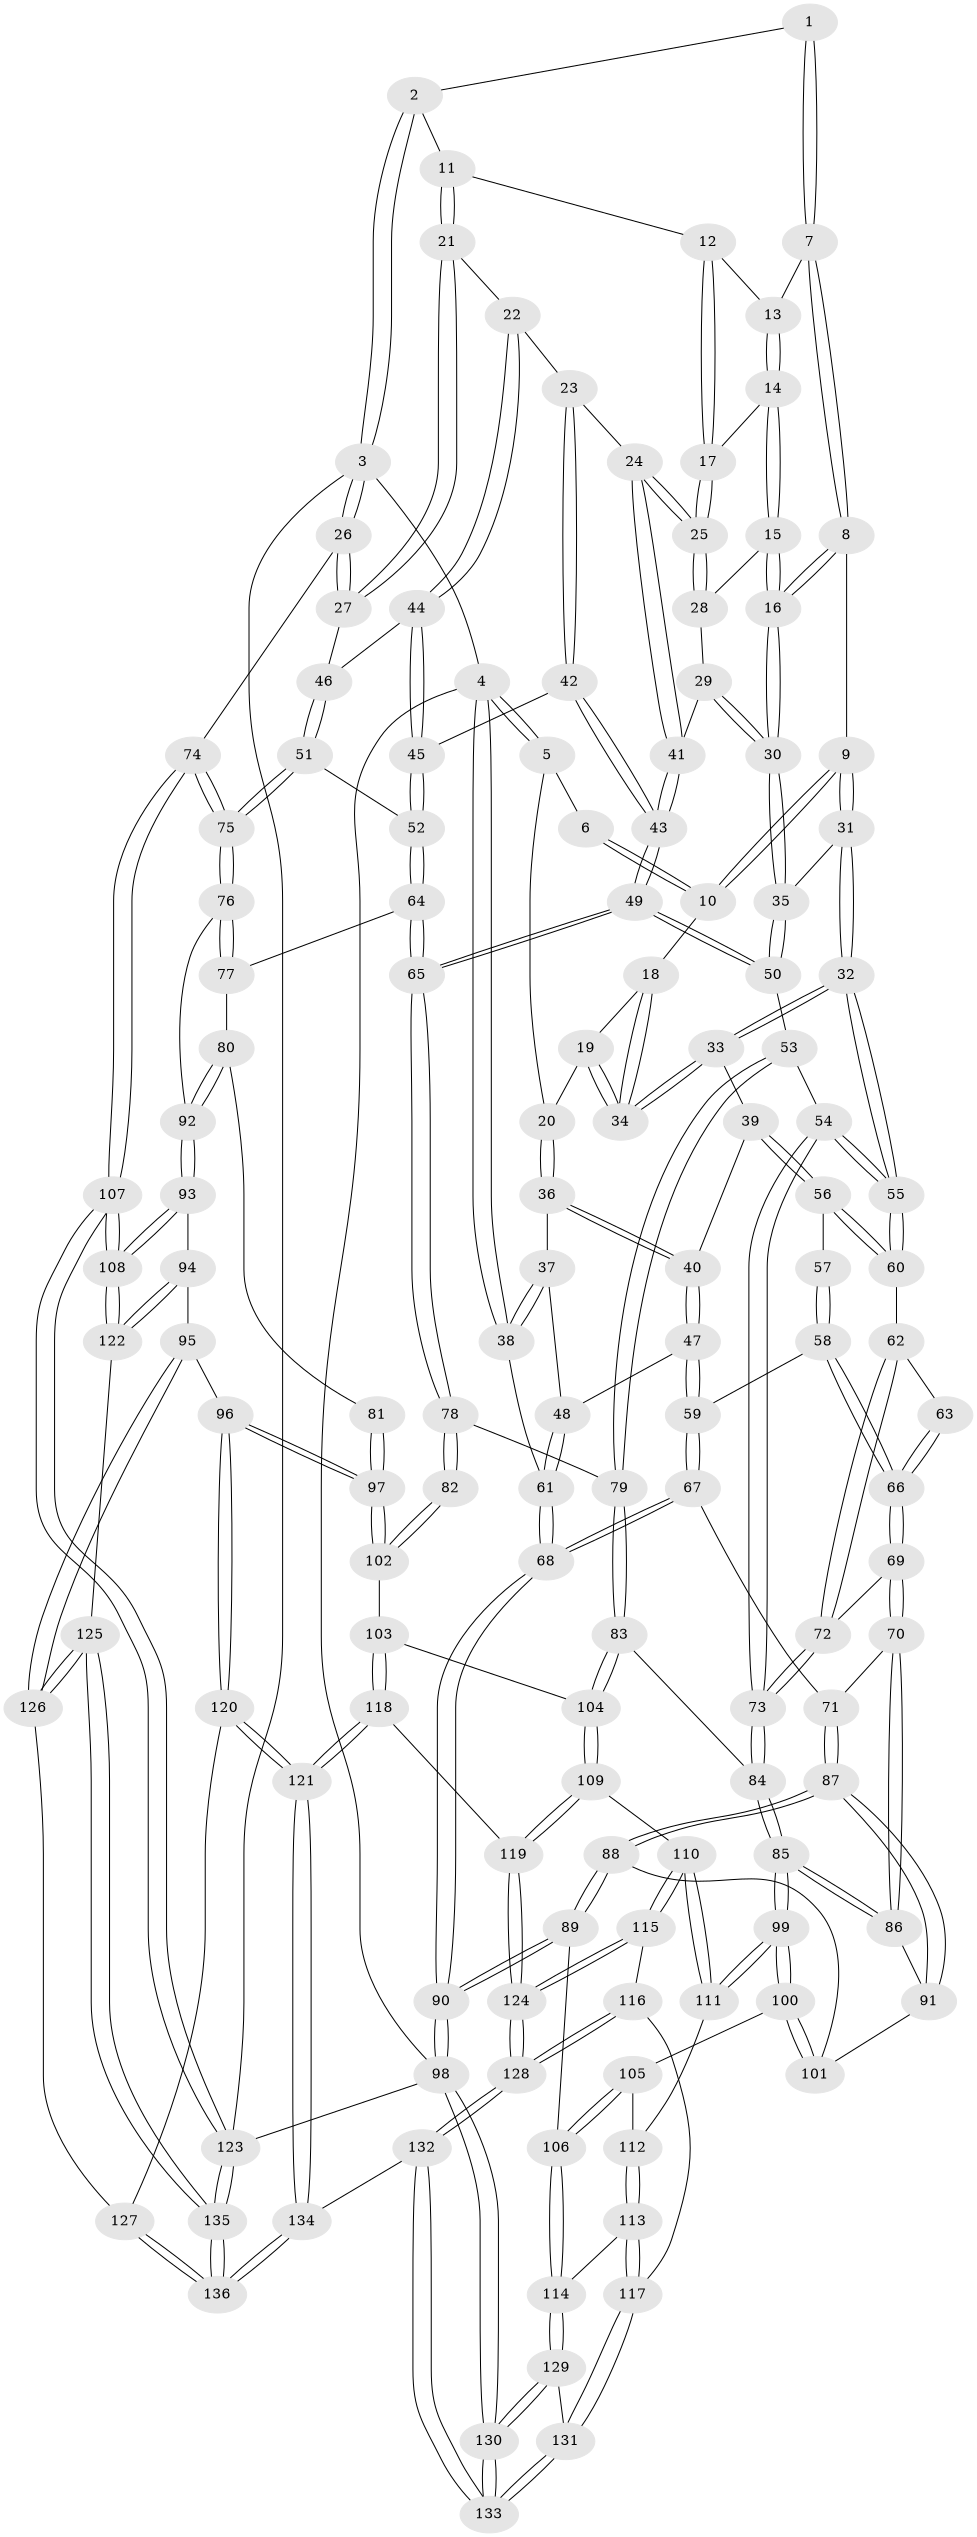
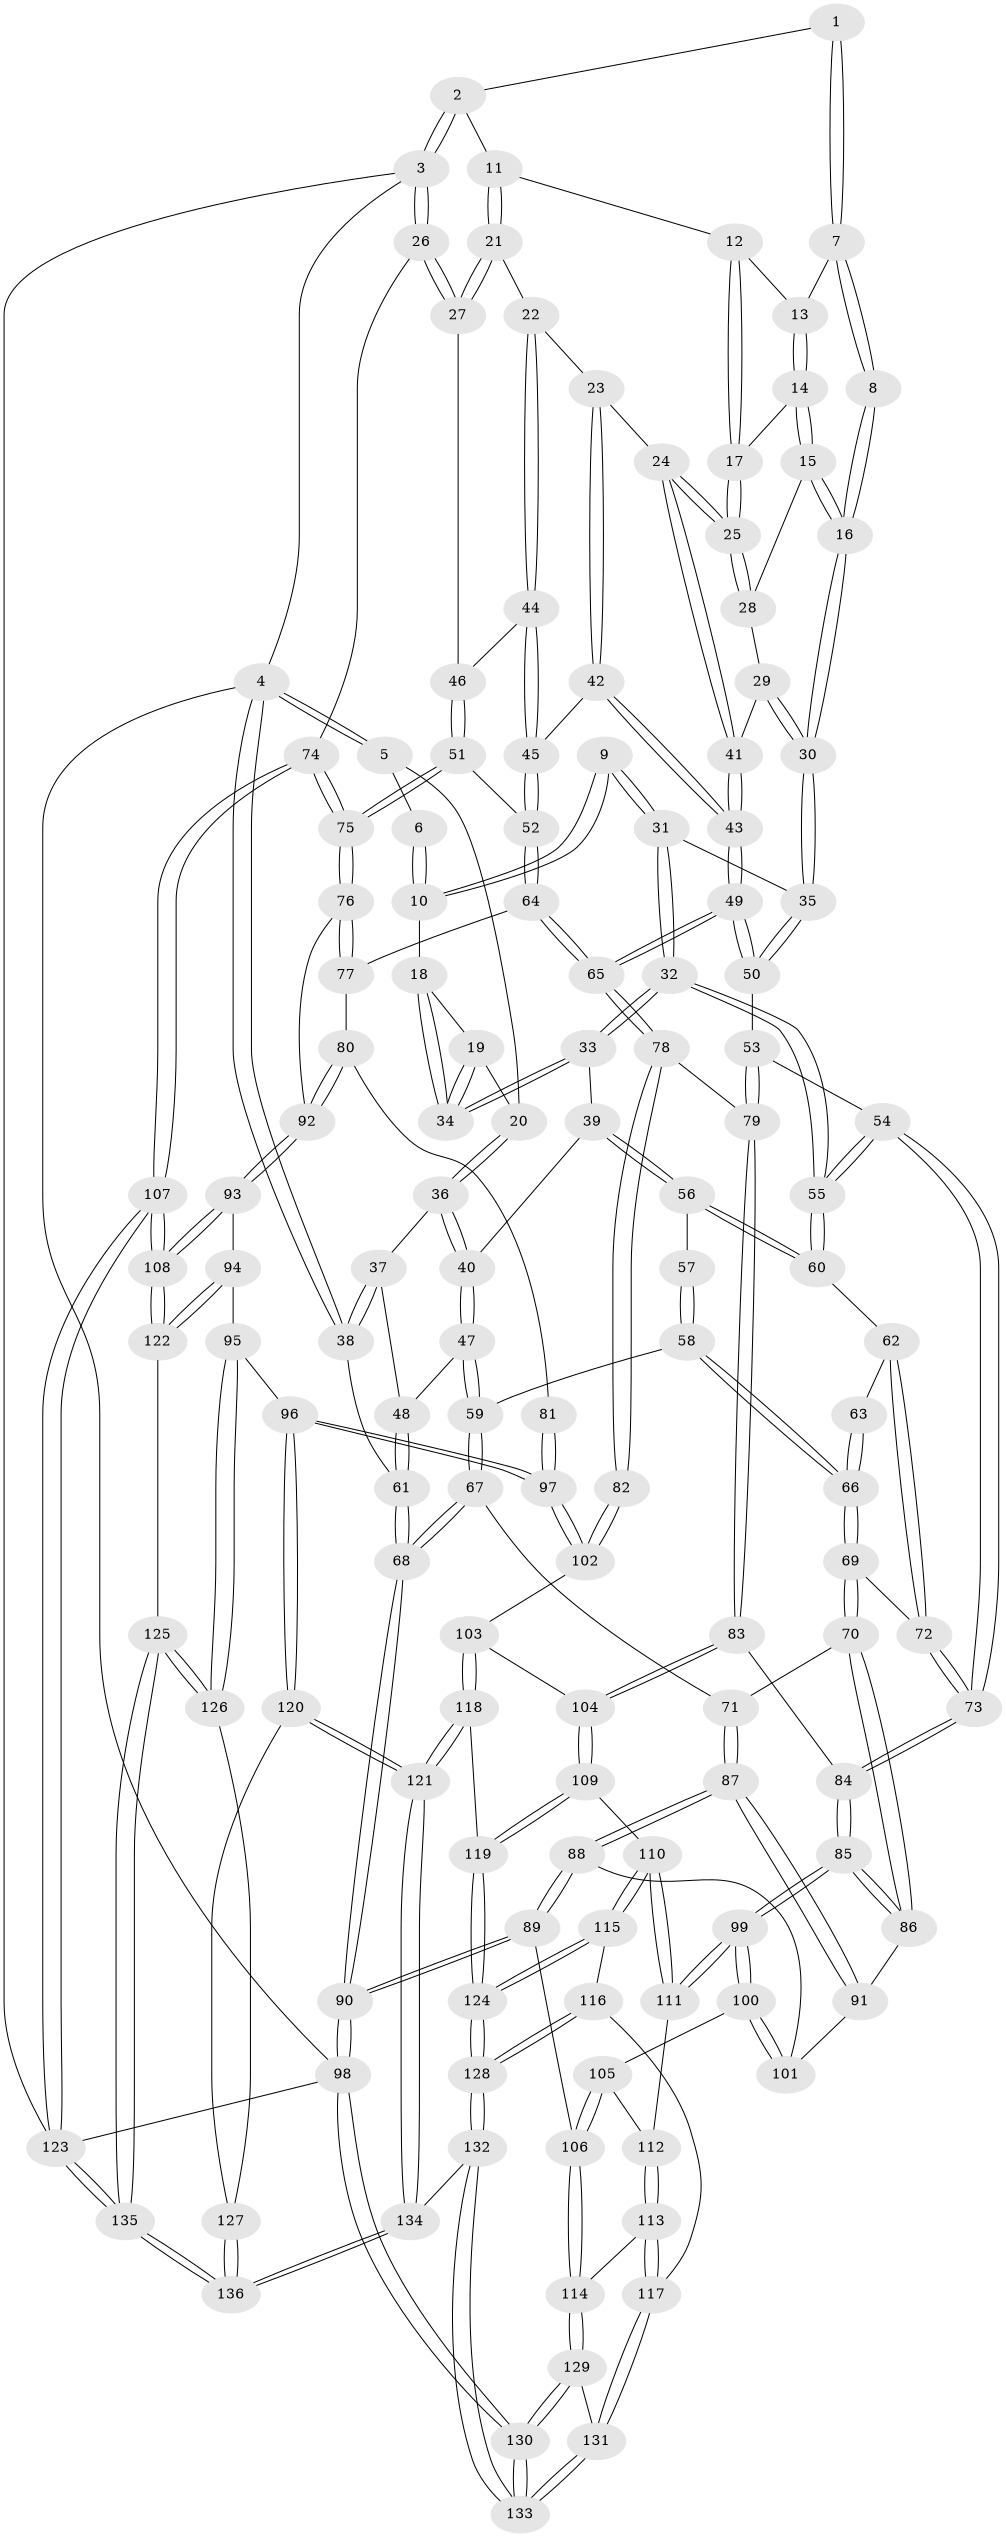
edge "8" -- "9": removed
